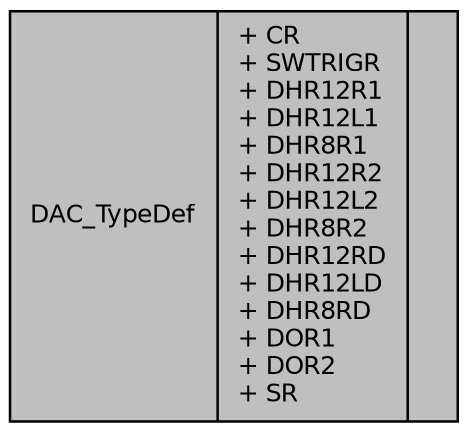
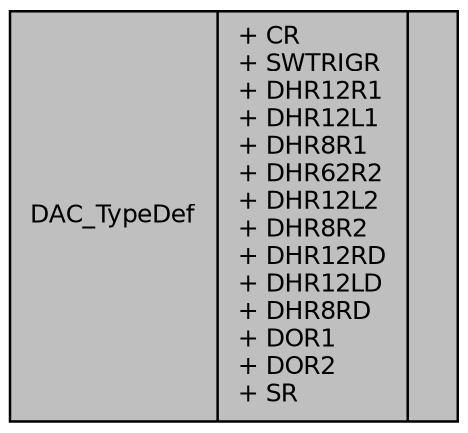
node "DAC_TypeDef": text "+ DHR12R2" -> "+ DHR62R2"
